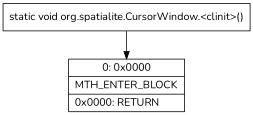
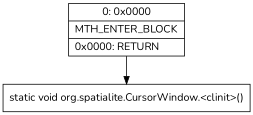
edge "static void org.spatialite.CursorWindow.<clinit>()" -> "0: 0x0000": reversed
